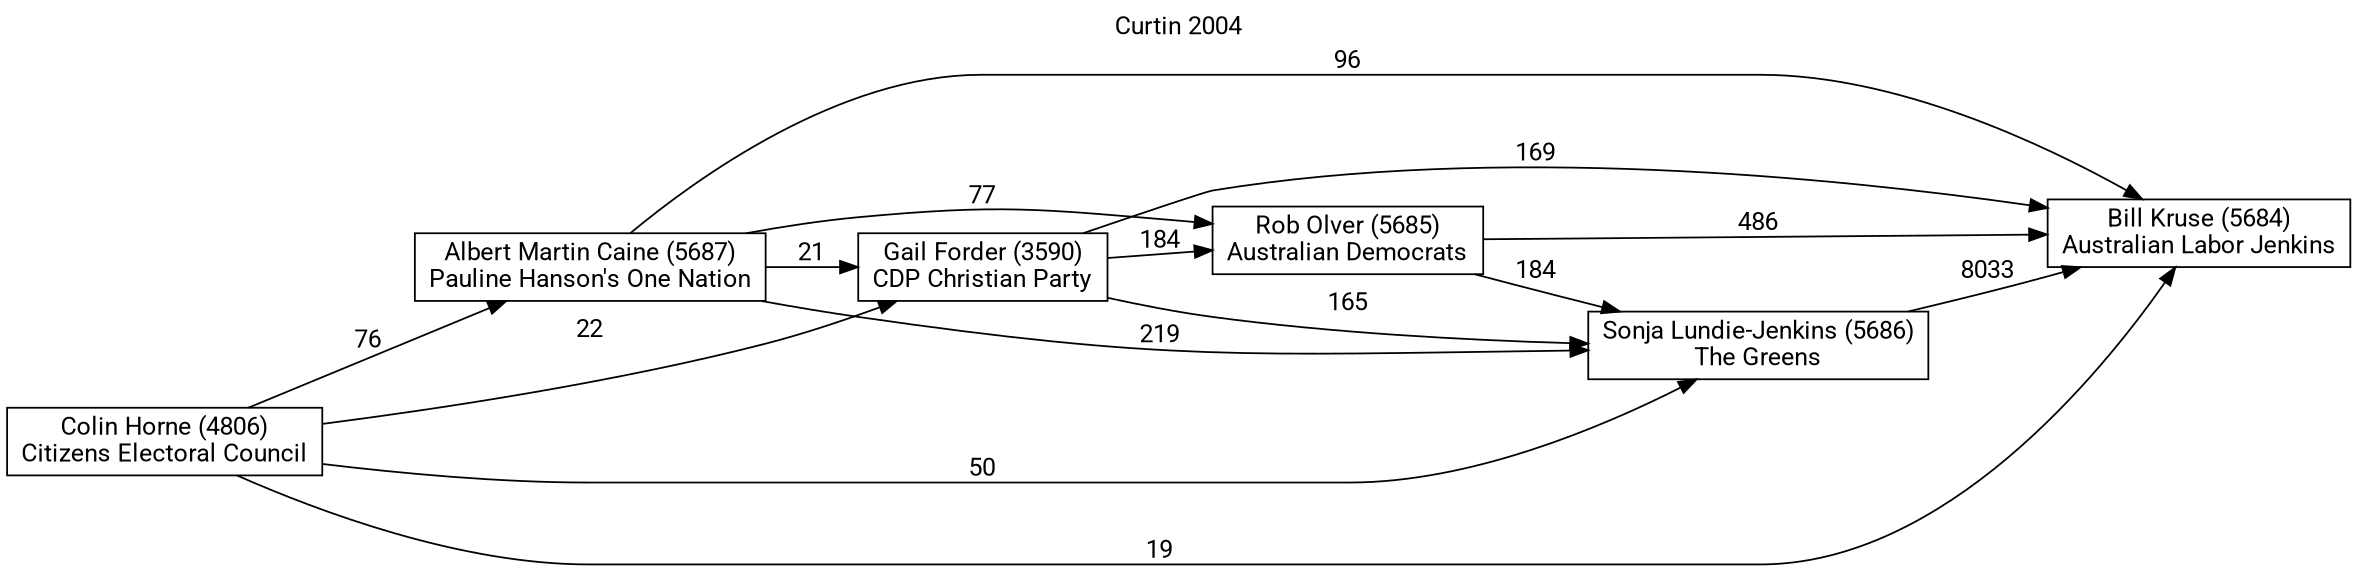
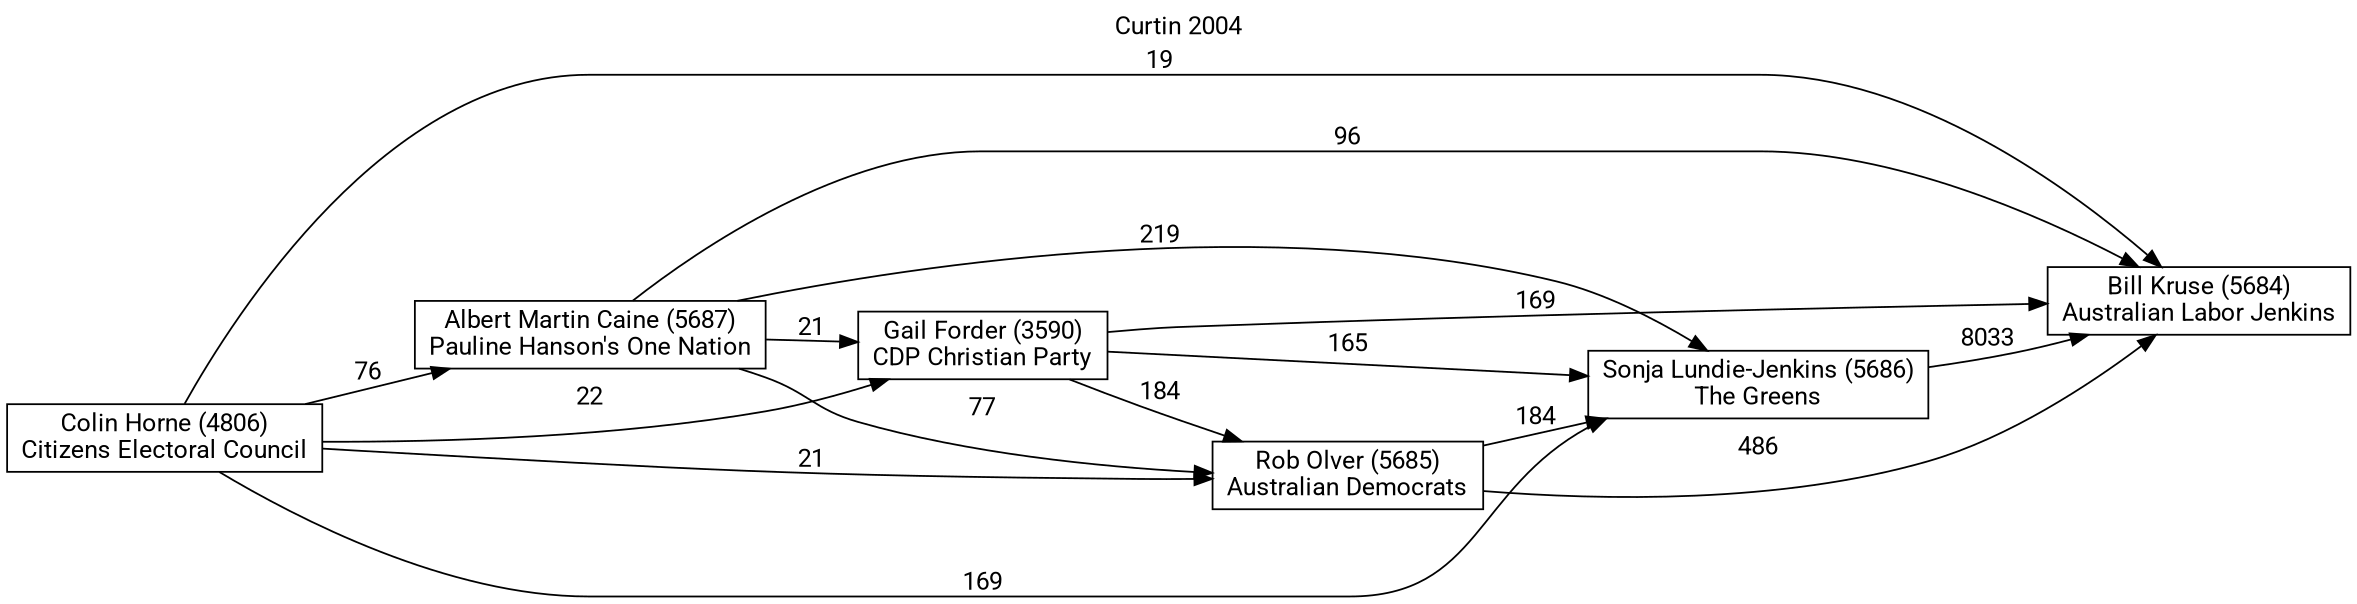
edge "Colin Horne (4806) Citizens Electoral Council" -> "Sonja Lundie-Jenkins (5686) The Greens": label "50" -> "169"
edge "Colin Horne (4806) Citizens Electoral Council" -> "Rob Olver (5685) Australian Democrats": added, label "21"
